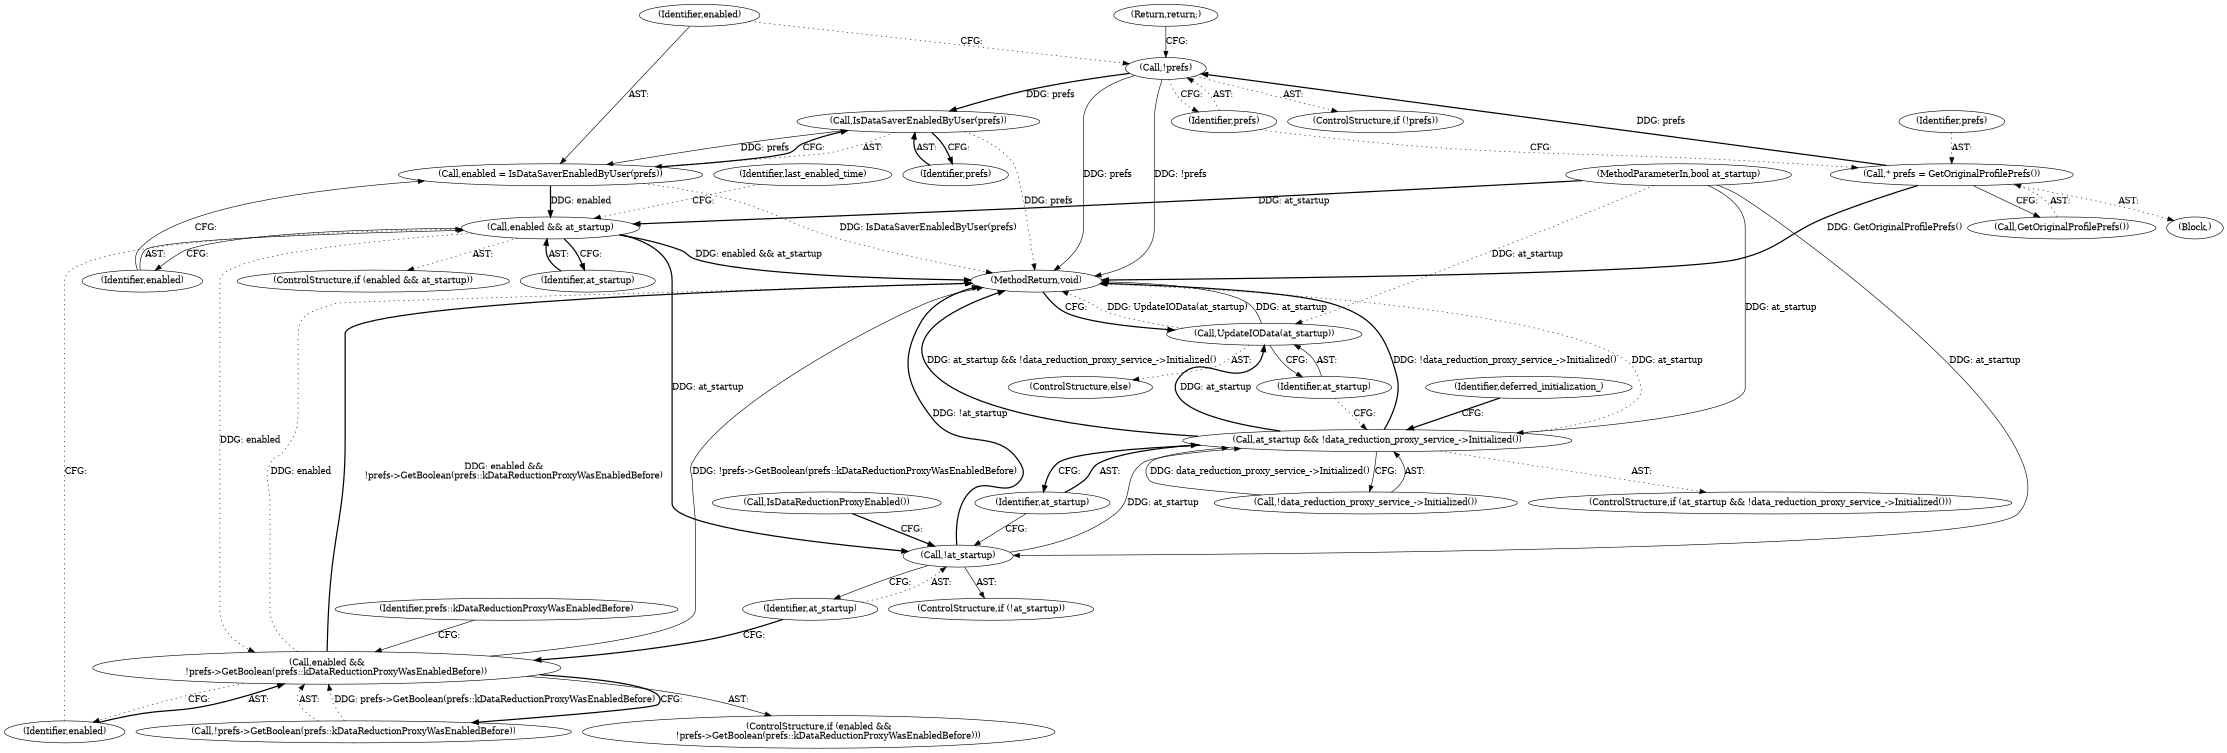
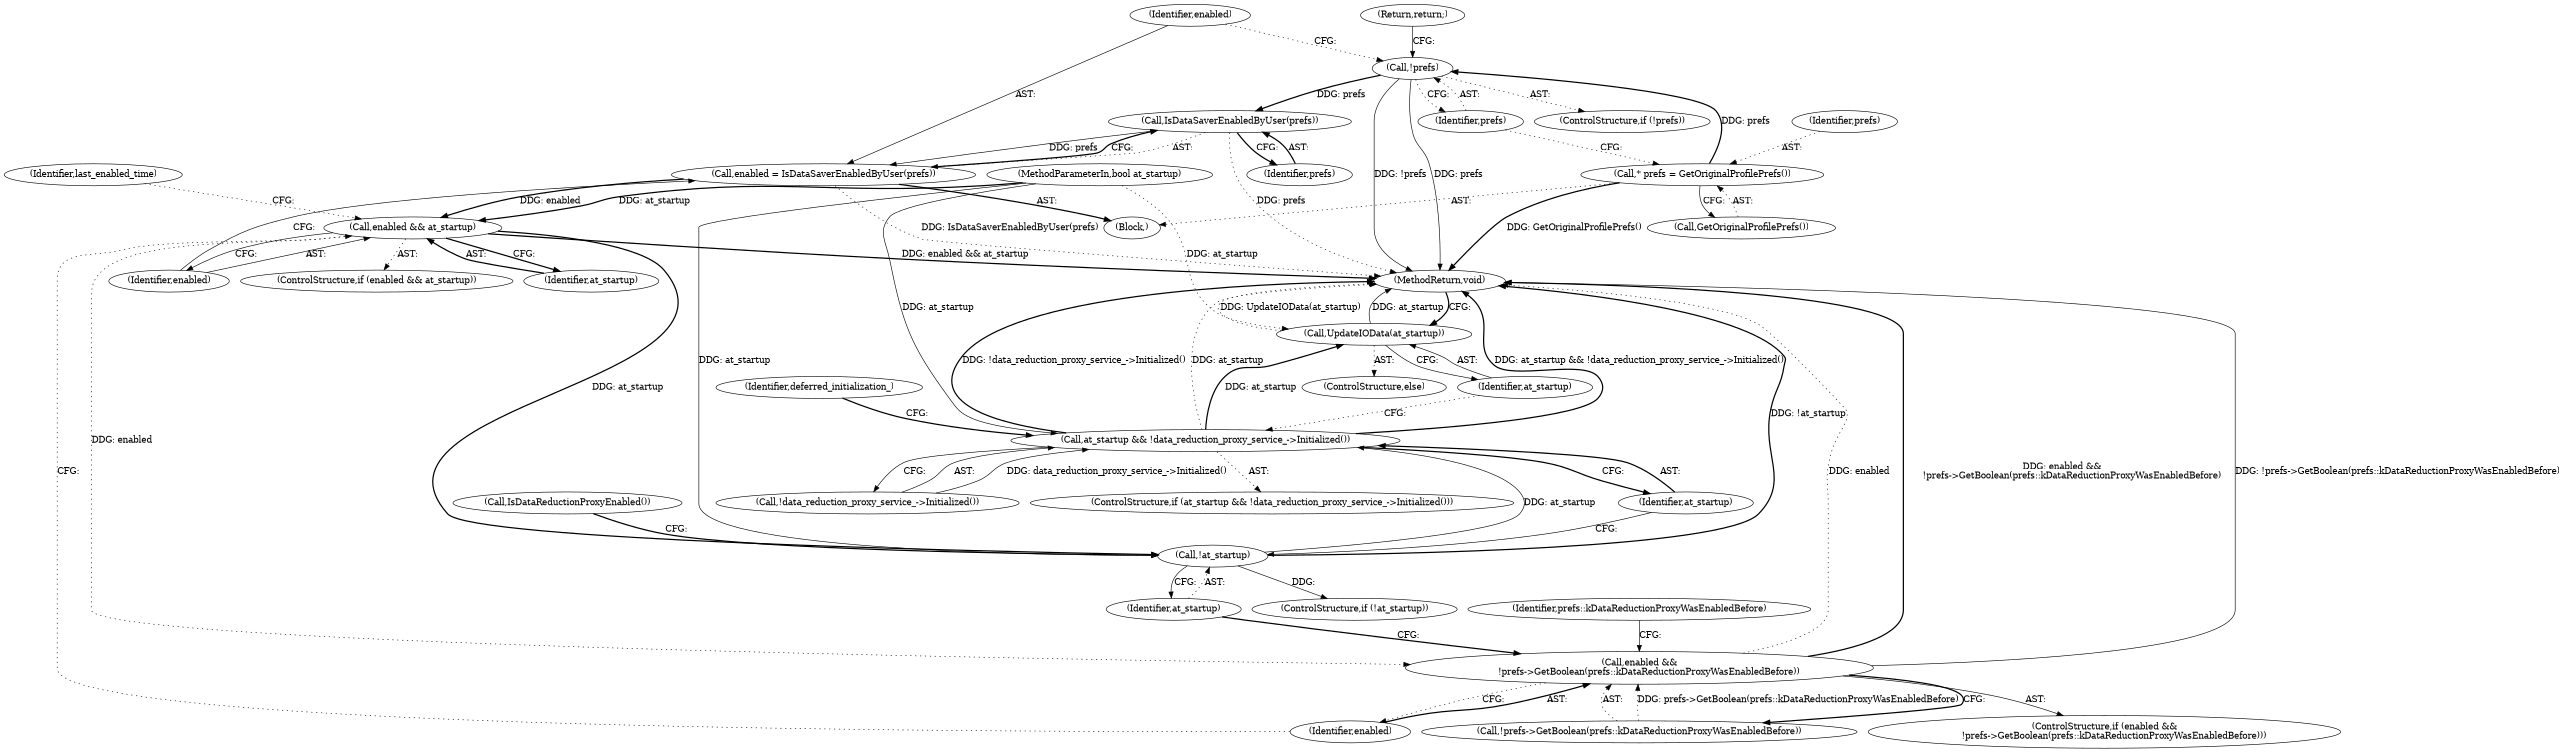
edge "(Call,enabled = IsDataSaverEnabledByUser(prefs))" -> "(Block,)": added, label "AST:"
edge "(Call,!at_startup)" -> "(ControlStructure,if (!at_startup))": label "AST: " -> "DDG: "
